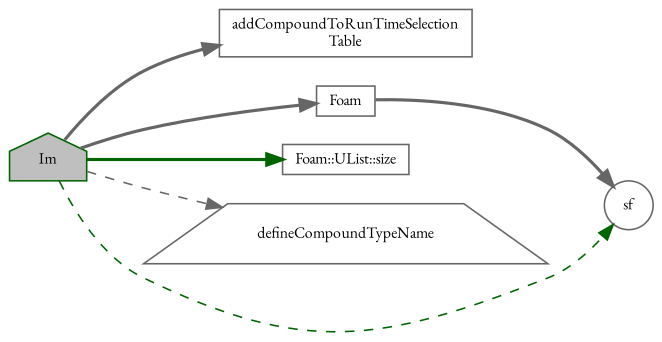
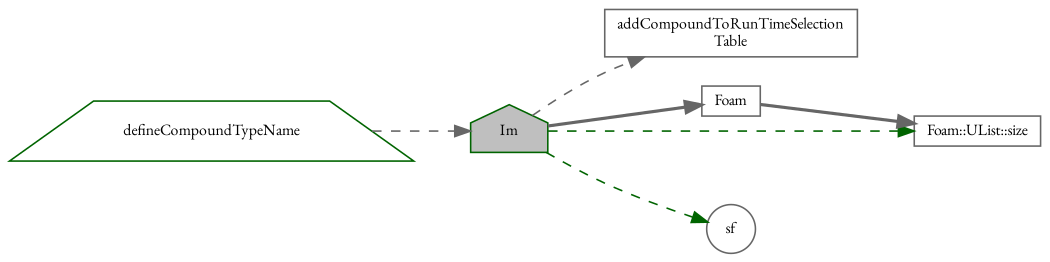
edge "Im" -> "addCompoundToRunTimeSelection Table": style bold -> dashed
edge "Foam" -> "sf": now "Foam" -> "Foam::UList::size"
edge "Im" -> "Foam::UList::size": style bold -> dashed
edge "Im" -> "defineCompoundTypeName": reversed
node "defineCompoundTypeName": color gray40 -> darkgreen
